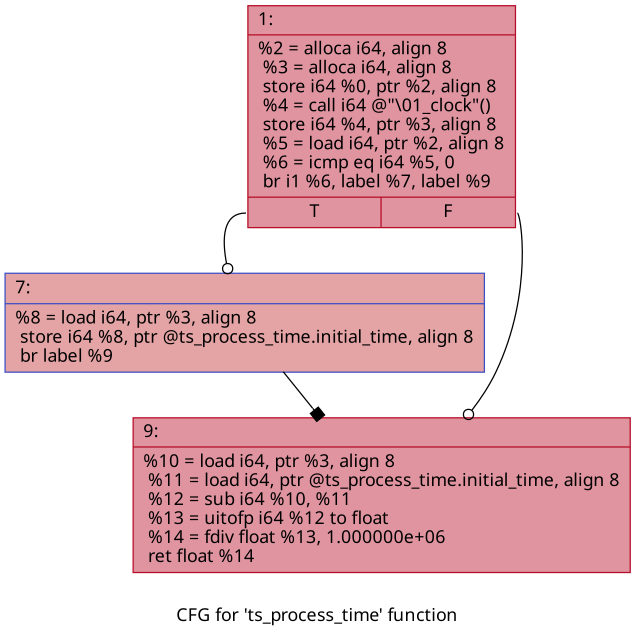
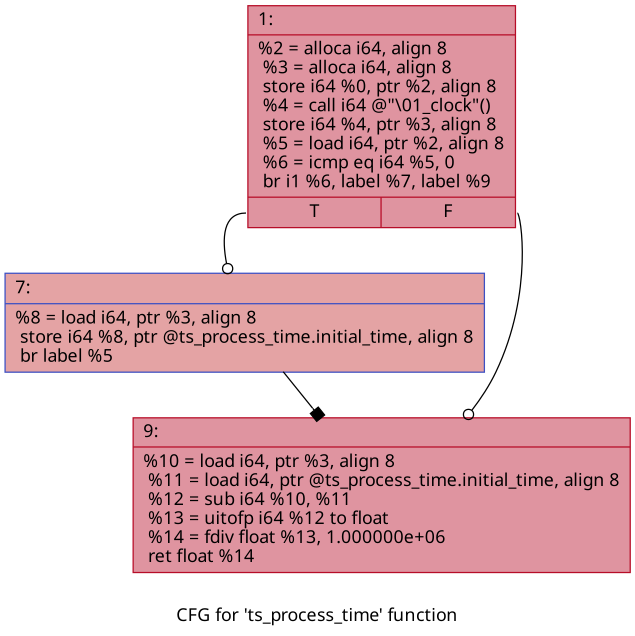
node "7:": text "br label %9" -> "br label %5"
